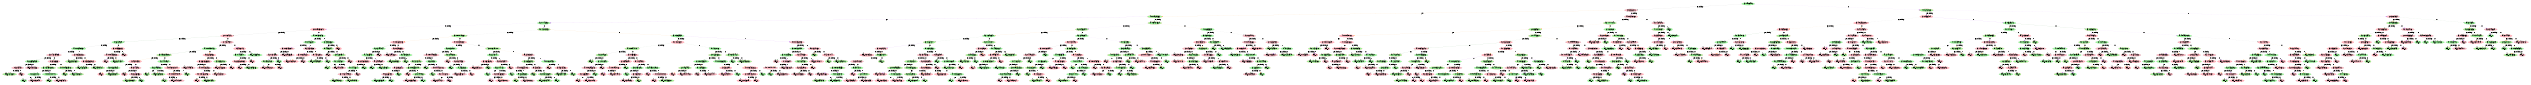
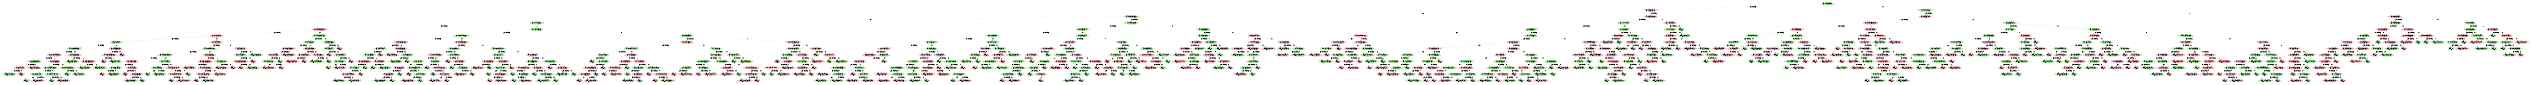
edge "f13<67.0217209" -> "leaf=0.478535533": reversed
node "leaf=0.249977544": removed
